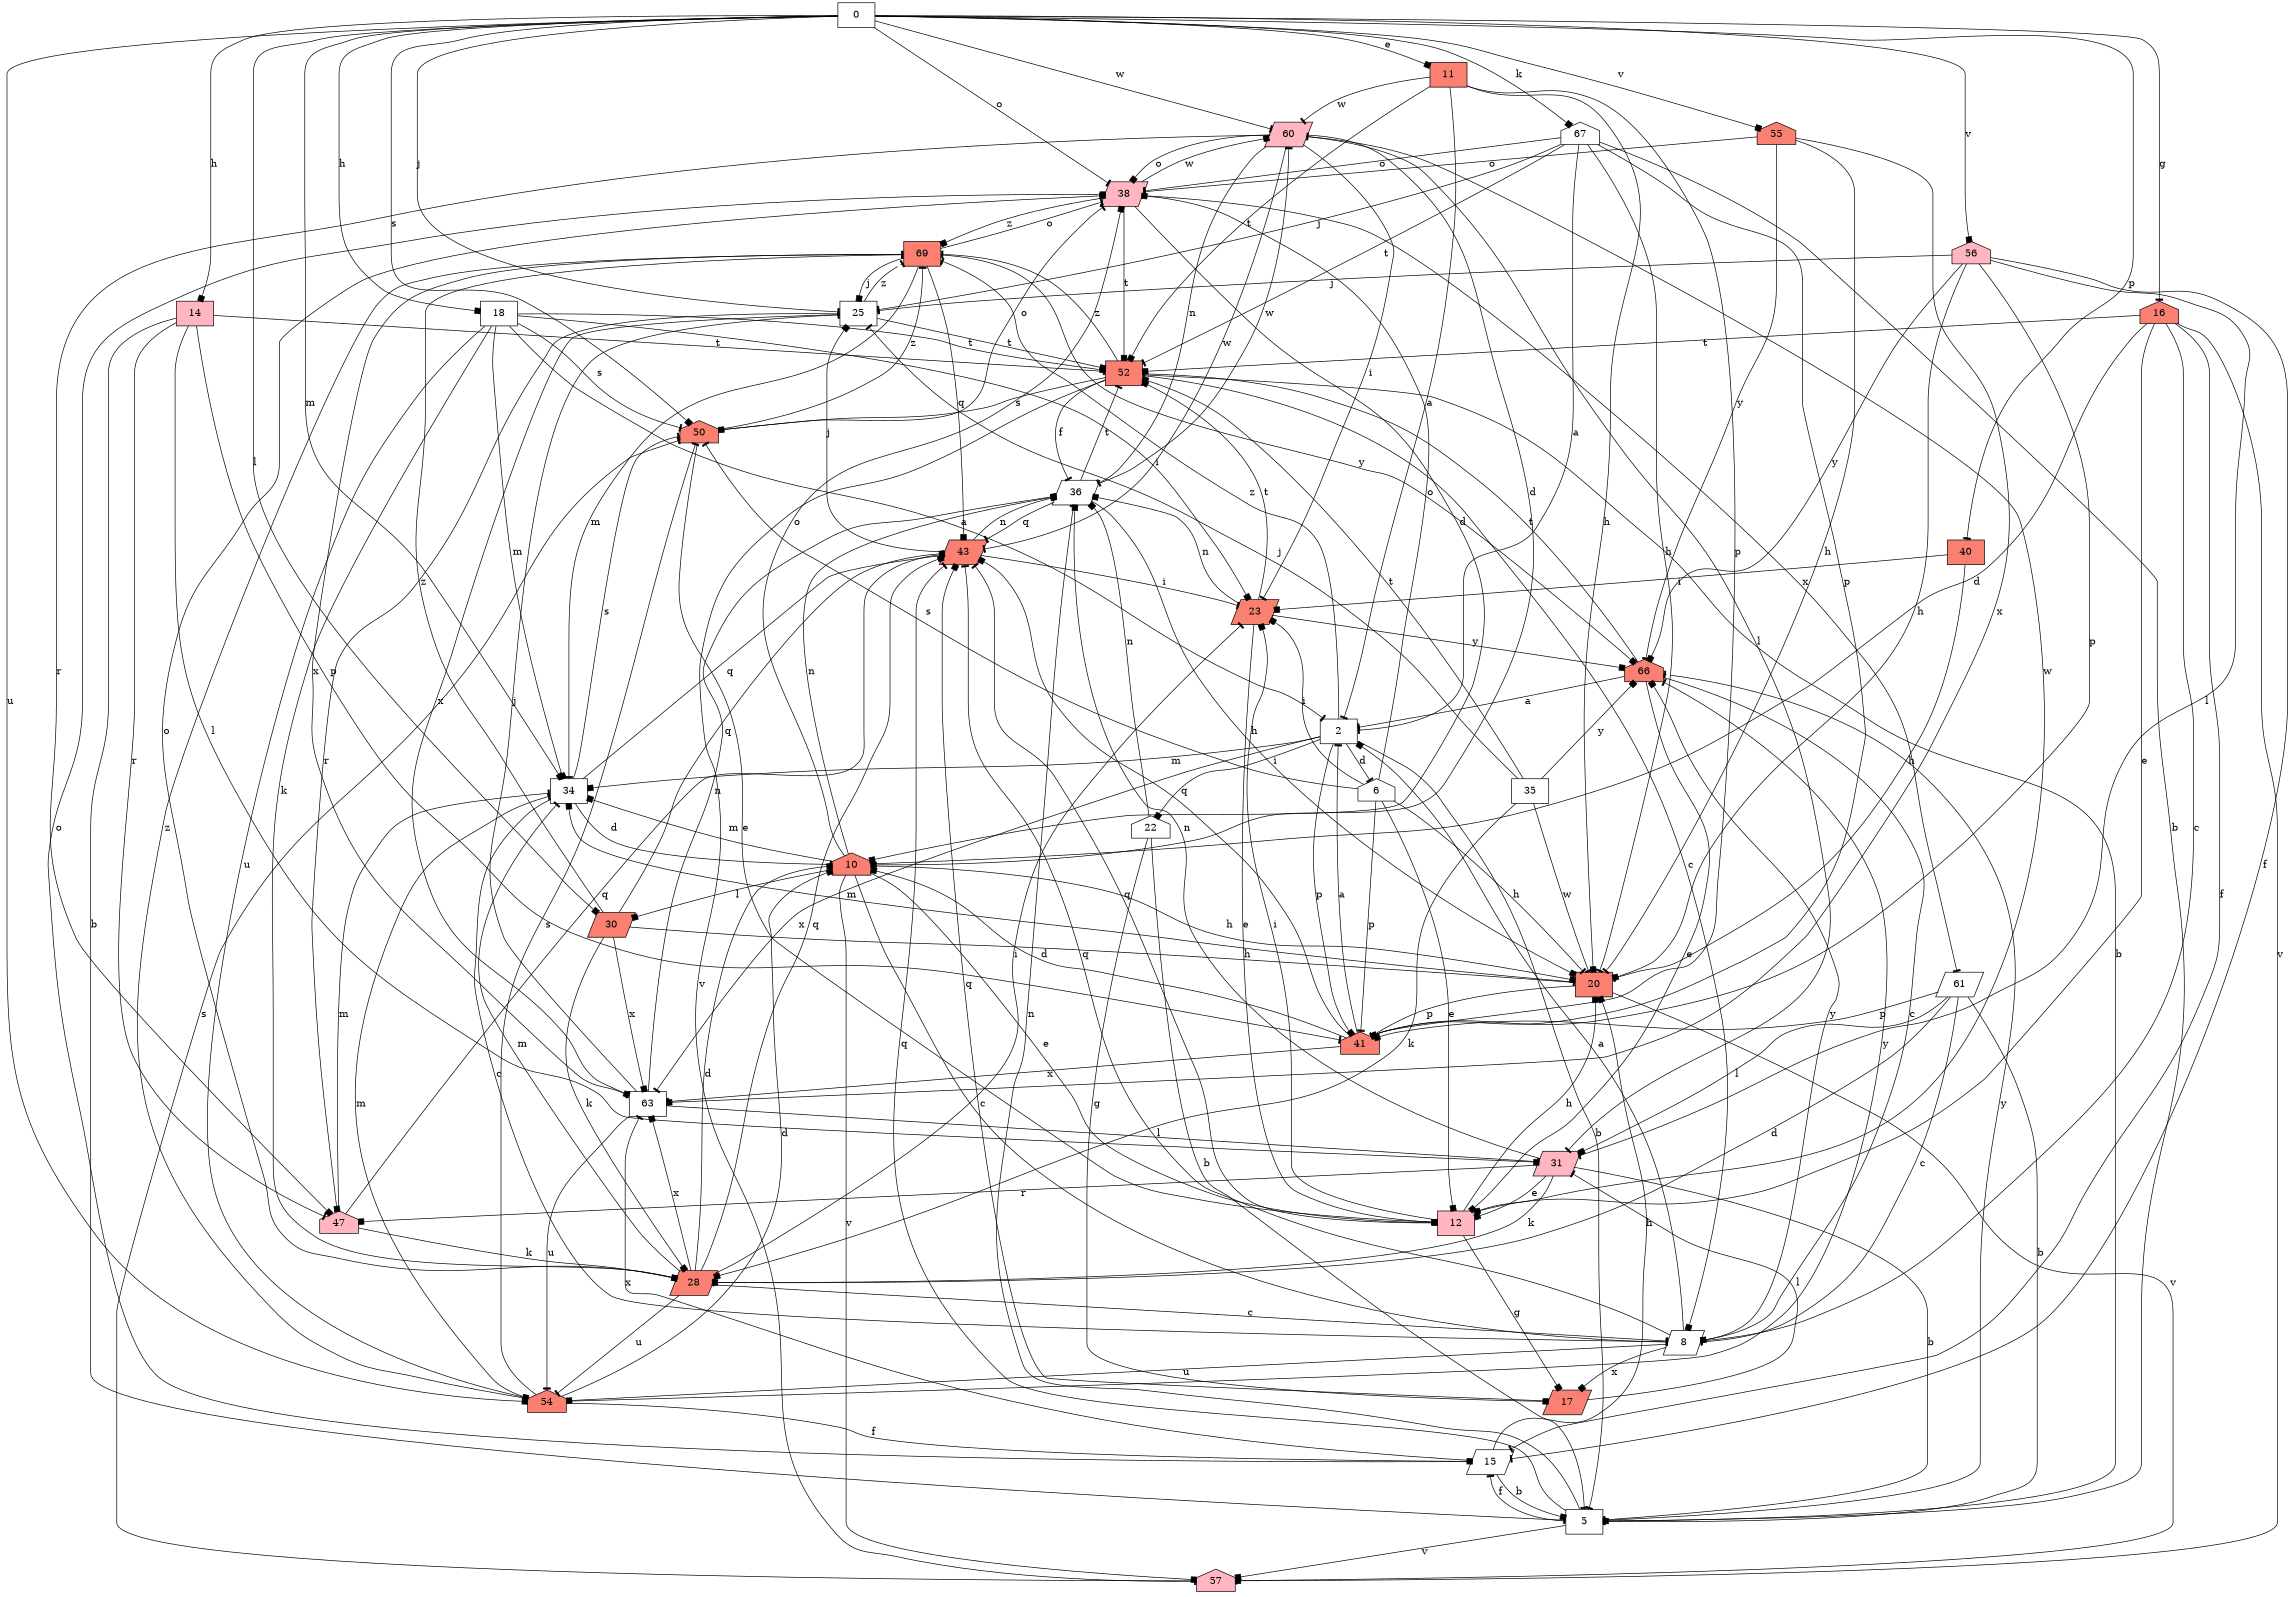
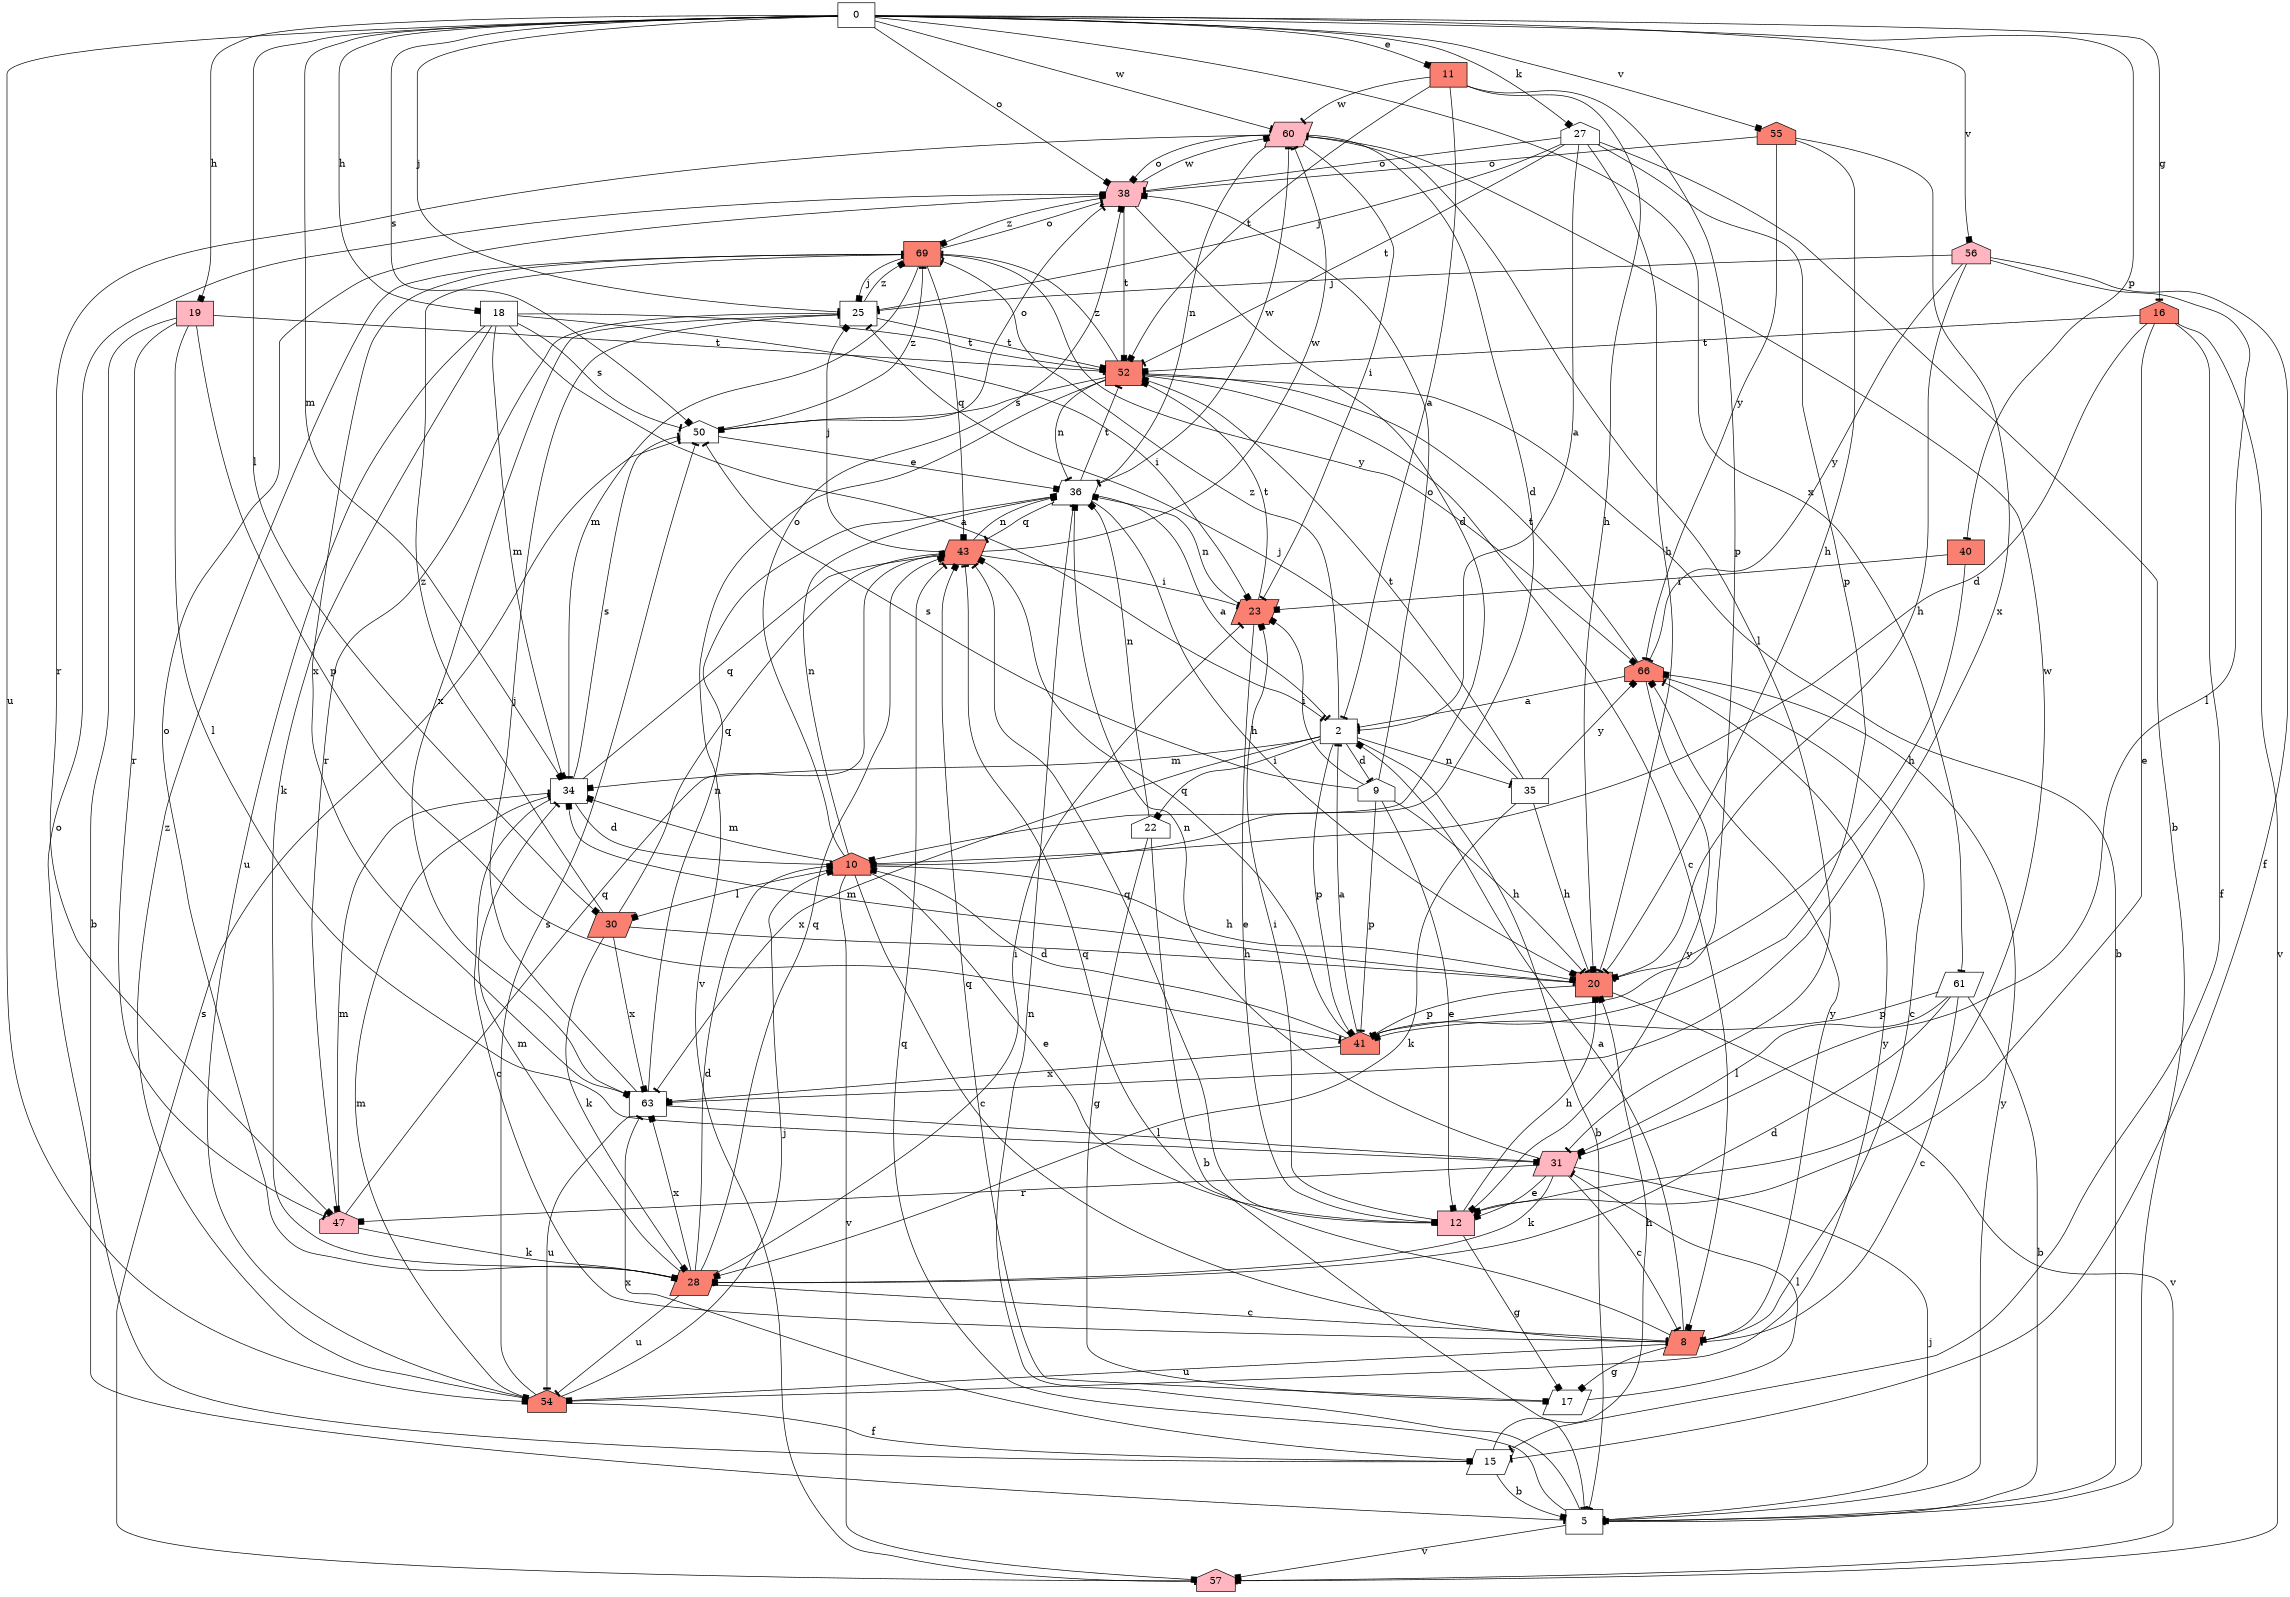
edge "0" -> "38": arrowhead tee -> box
node "67": label "67" -> "27"
edge "25" -> "69": arrowhead tee -> box
node "14": label "14" -> "19"
edge "60" -> "43": reversed
node "50": fillcolor salmon -> white
edge "52" -> "36": label "f" -> "n"
edge "38" -> "61": now "0" -> "61"
edge "56" -> "66": arrowhead box -> tee
edge "36" -> "2": added, label "a"
edge "23" -> "66": removed, label "y"
edge "2" -> "35": added, label "n"
node "6": label "6" -> "9"
edge "56" -> "41": removed, label "p"
edge "35" -> "20": label "w" -> "h"
edge "66" -> "12": label "e" -> "y"
edge "16" -> "8": now "31" -> "8"
edge "50" -> "12": now "50" -> "36"
edge "54" -> "10": label "d" -> "j"
edge "5" -> "66": arrowhead tee -> box
node "8": fillcolor white -> salmon
edge "31" -> "5": label "b" -> "j"
edge "8" -> "17": label "x" -> "g"
node "17": fillcolor salmon -> white
edge "5" -> "15": removed, label "f"
